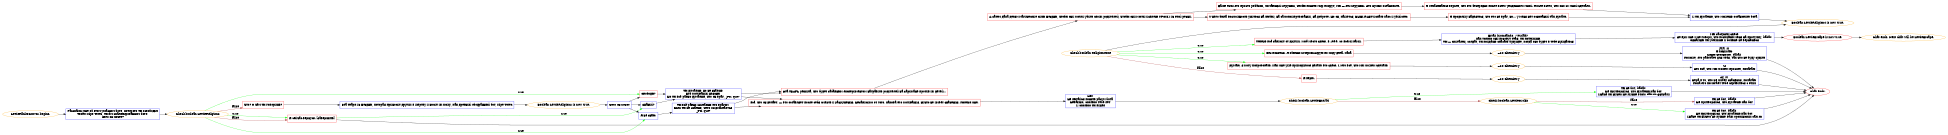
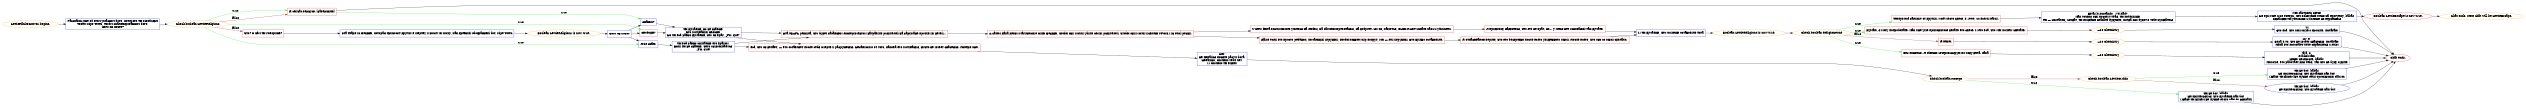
edge "Check boolean ReligionNone" -> "Boolean LettieReligion4 is now true.": reversed
node "Check boolean LettieEntrati": label "Check boolean LettieEntrati" -> "Check boolean Поверь"
node "Ты не бог, babas Не притворяйся, что думаешь как бог": shape box -> ellipse
